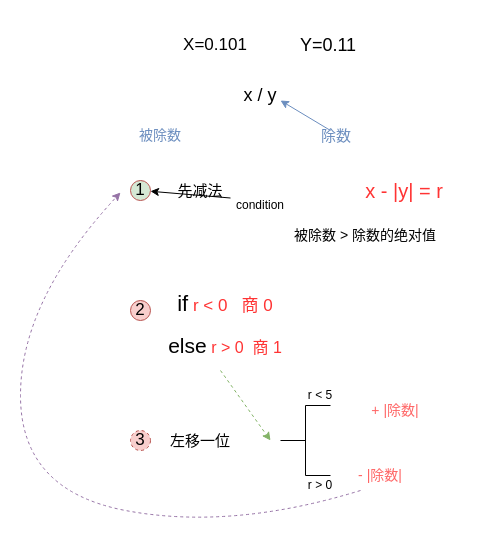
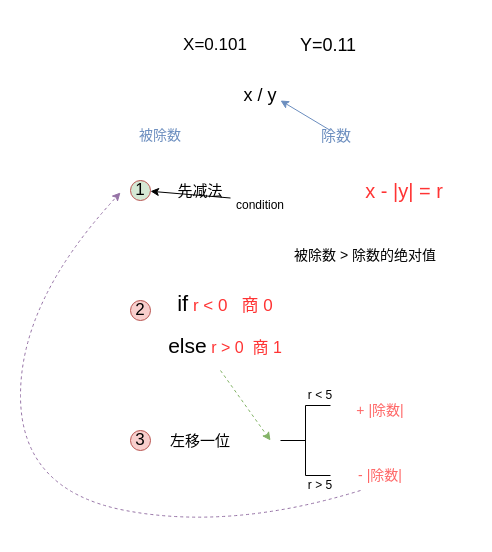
node "被除数 > 除数的绝对值": moved (366, 236) -> (366, 256)
node "+ |除数|": moved (396, 411) -> (381, 411)
node "3": style dashed -> solid
node "r > 0": label "r > 0" -> "r > 5"
